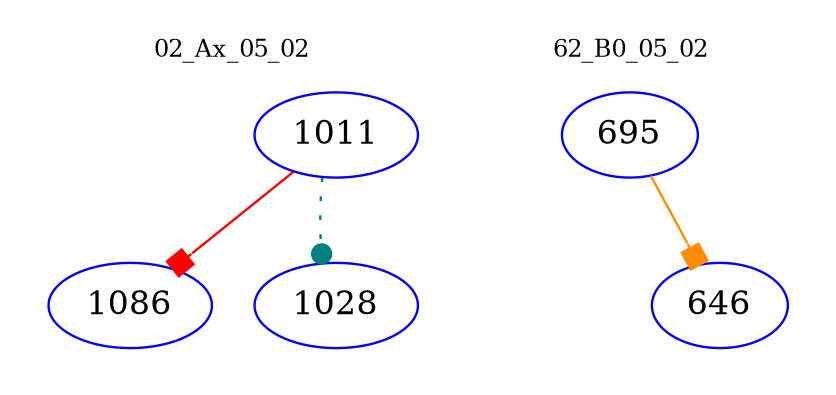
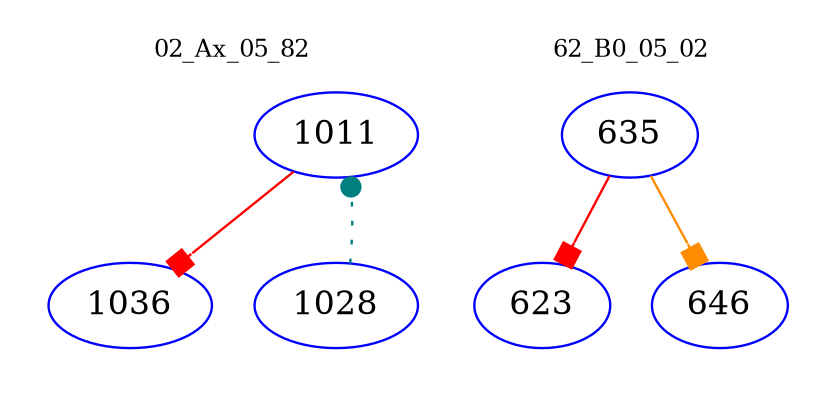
cluster "02_Ax_05_02": label "02_Ax_05_02" -> "02_Ax_05_82"
node "695": label "695" -> "635"
edge "1011" -> "1028": reversed
node "1086": label "1086" -> "1036"
node "623": added
